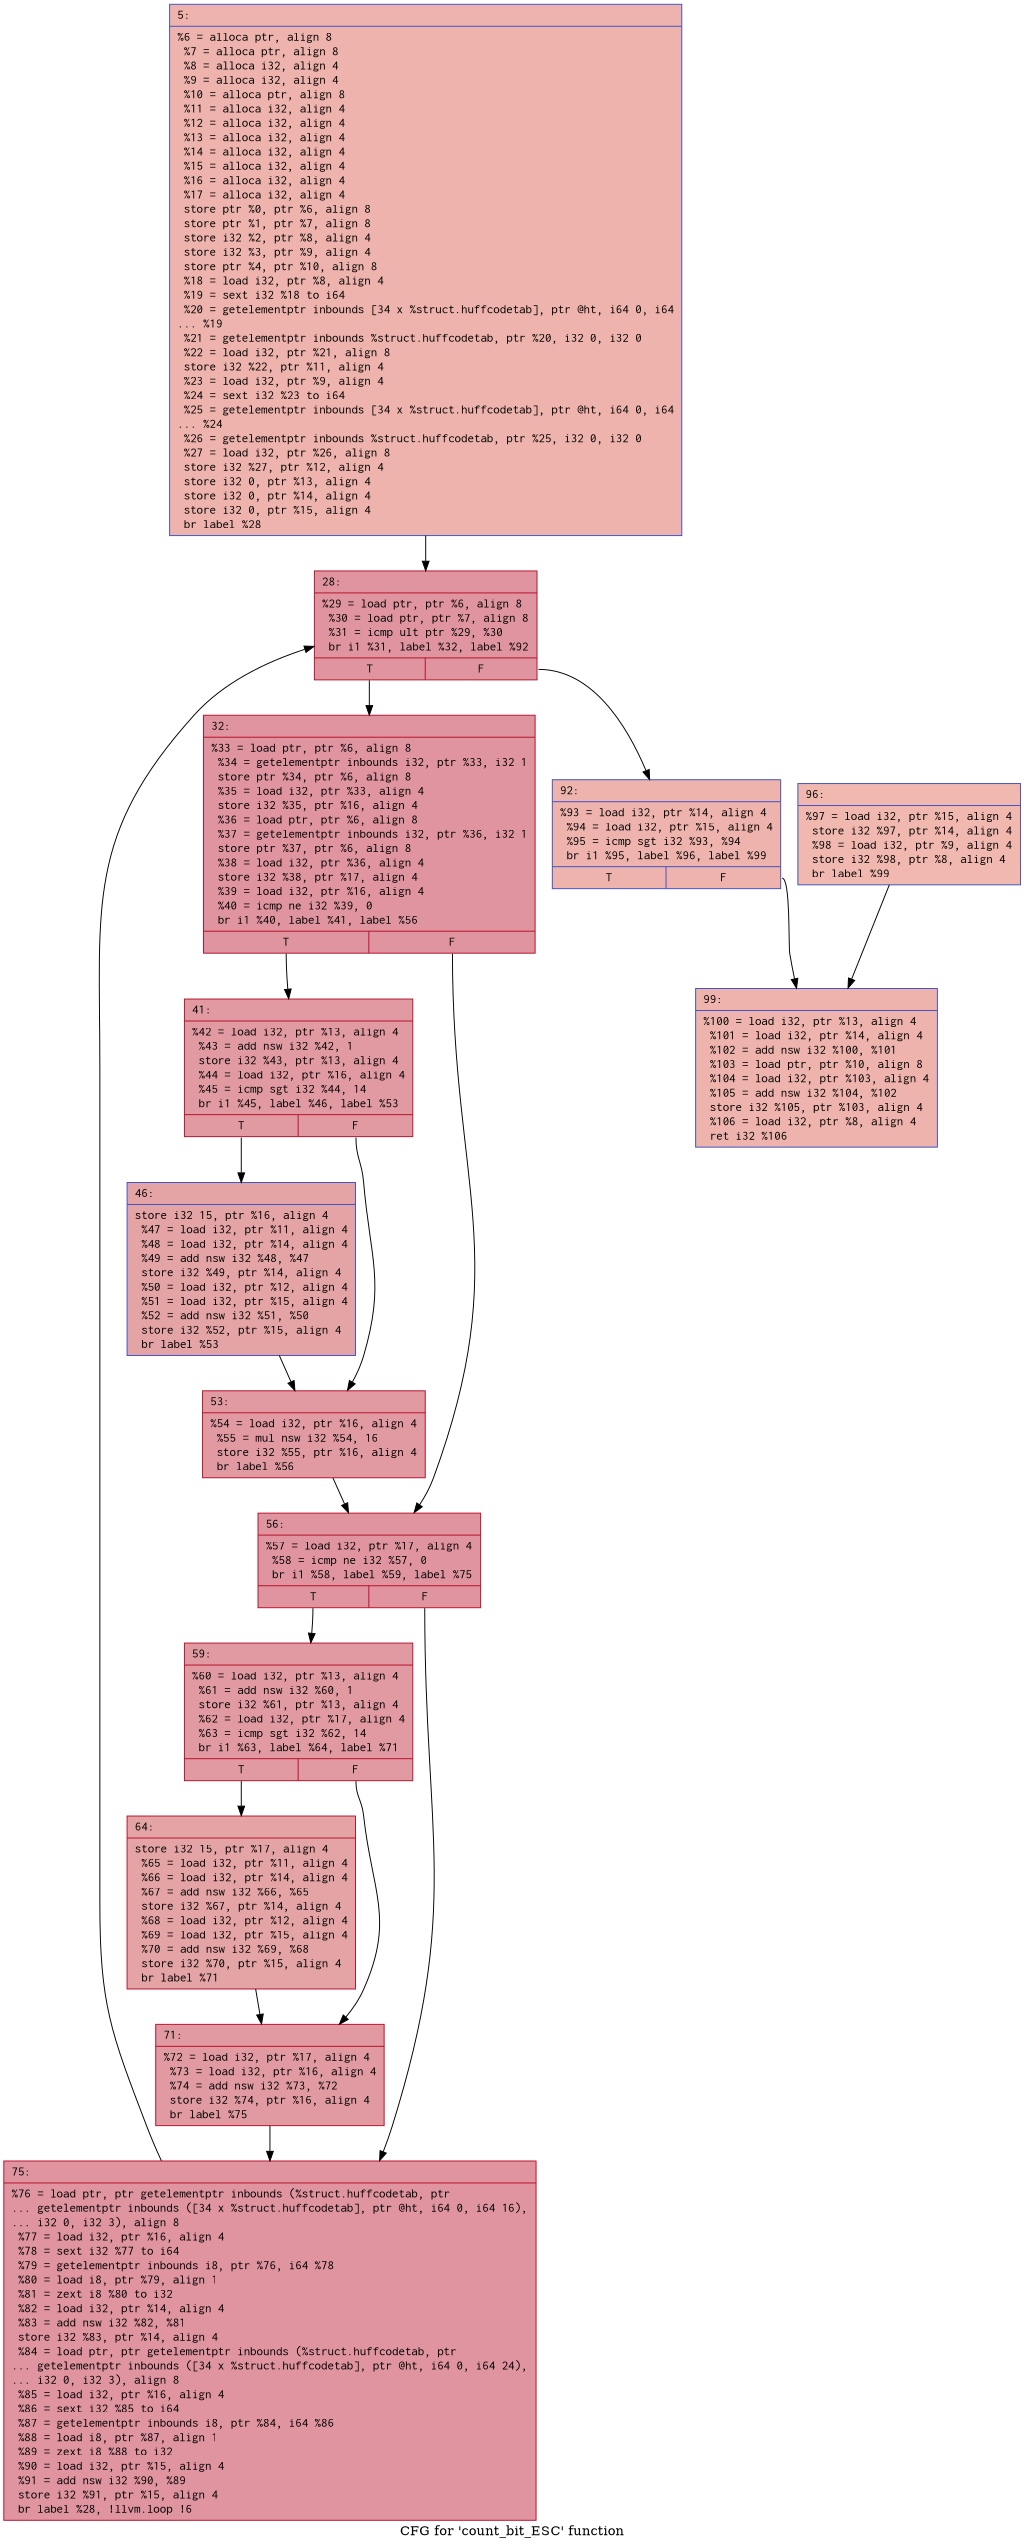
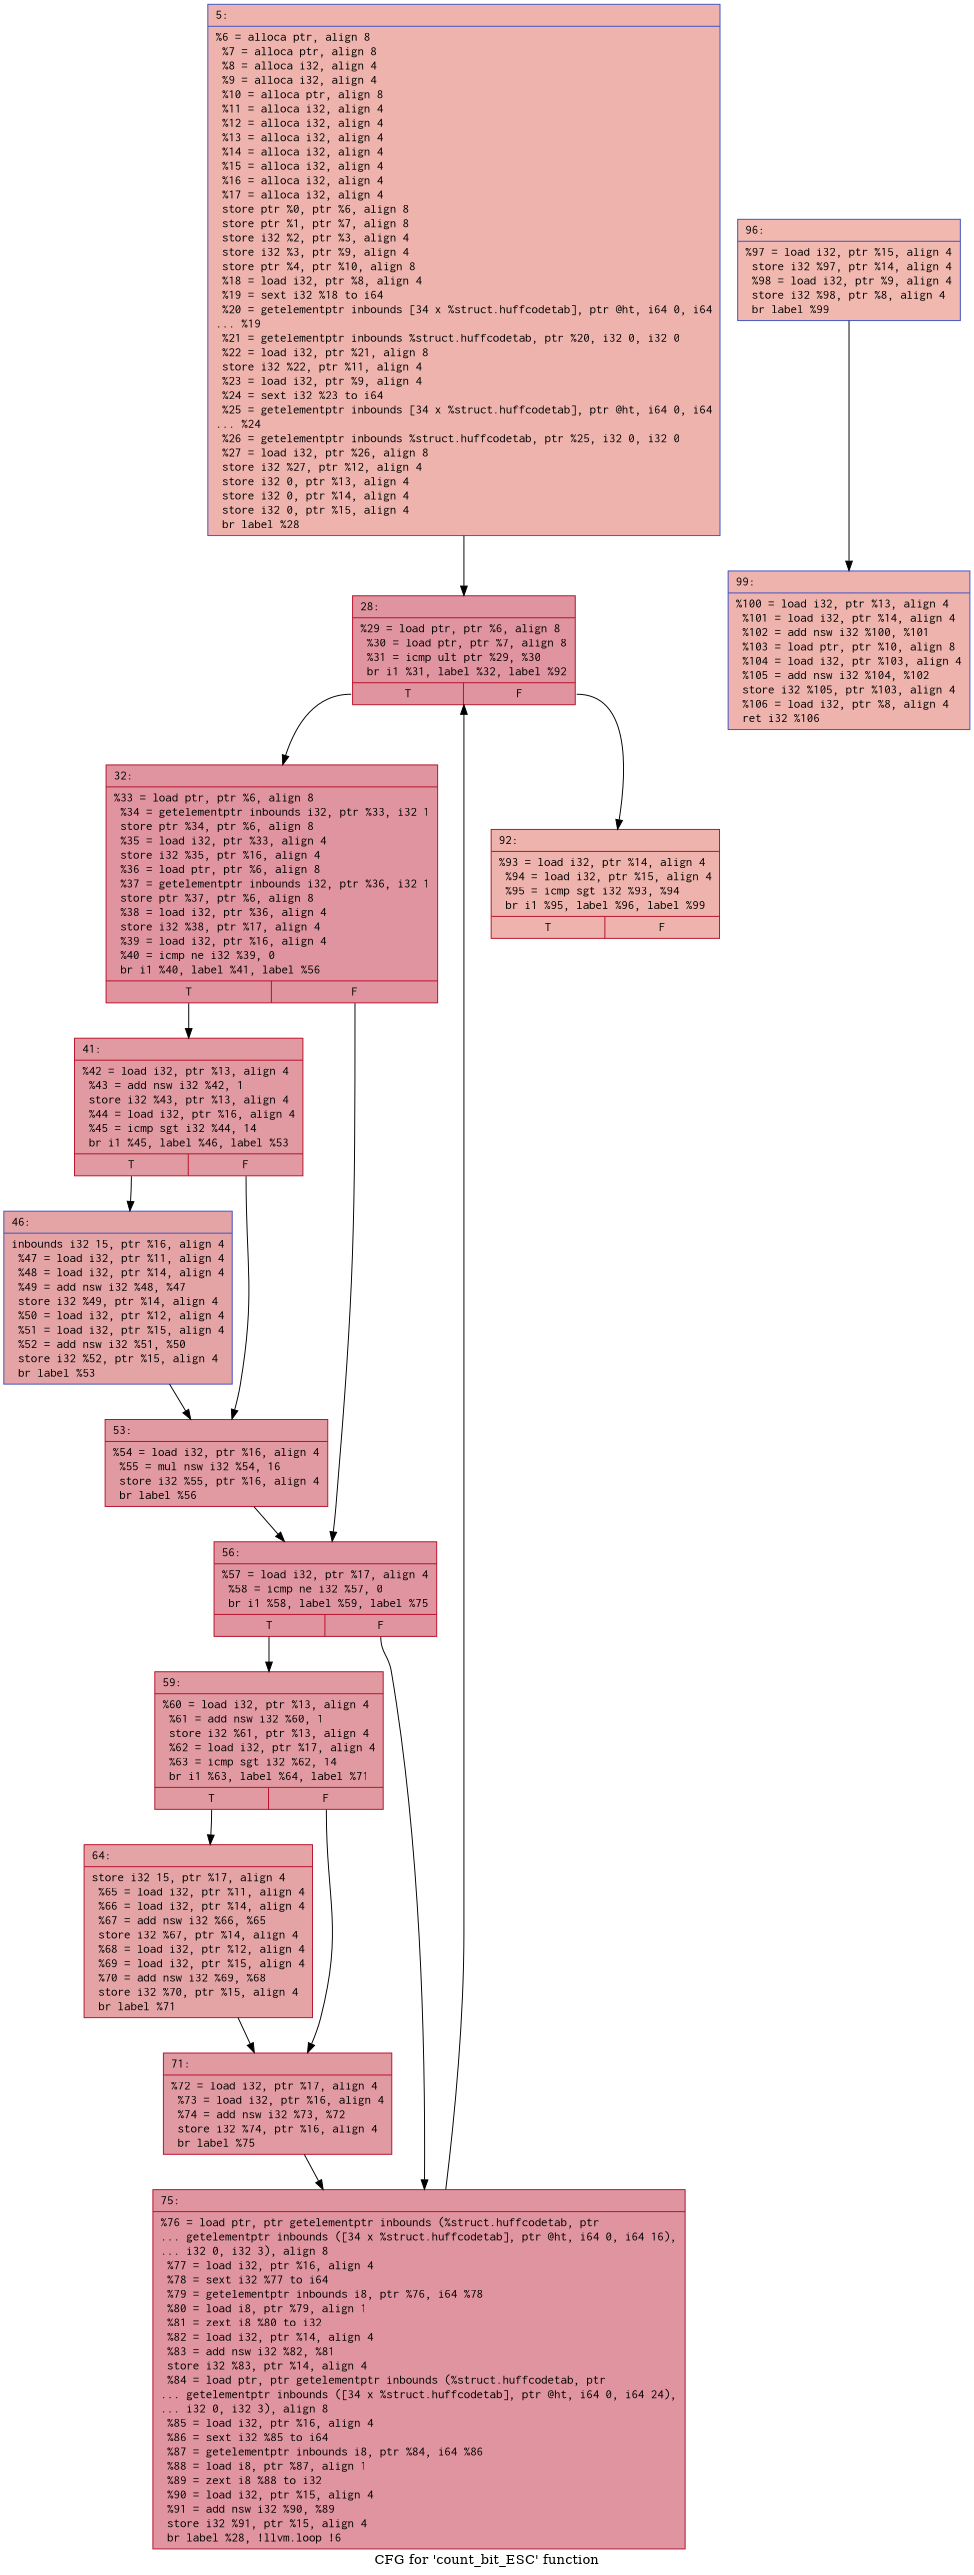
node "5:": text "store i32 %2, ptr %8, align 4" -> "store i32 %2, ptr %3, align 4"
node "92:": color #3d50c3ff -> #b70d28ff
edge "92:" -> "99:": removed
node "46:": text "store i32 15, ptr %16, align 4" -> "inbounds i32 15, ptr %16, align 4"
